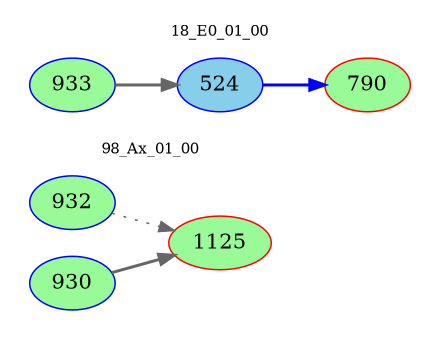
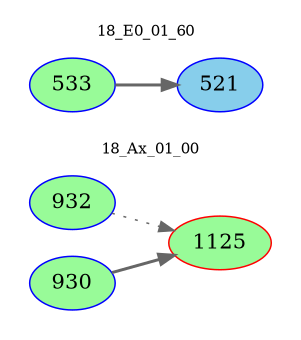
cluster "18_E0_01_00": label "18_E0_01_00" -> "18_E0_01_60"
node "933": label "933" -> "533"
node "524": label "524" -> "521"
node "790": removed
cluster "98_Ax_01_00": label "98_Ax_01_00" -> "18_Ax_01_00"
